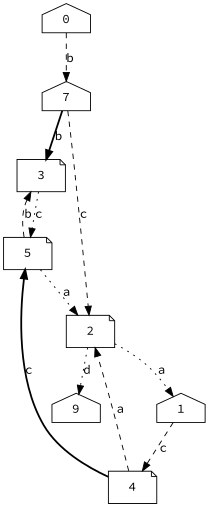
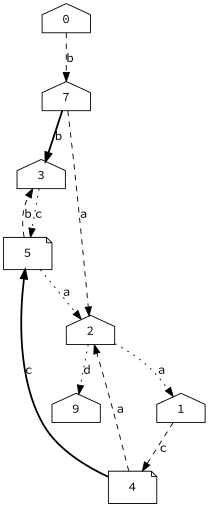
node "3": shape note -> house
edge "7" -> "2": label "c" -> "a"
node "2": shape note -> house
